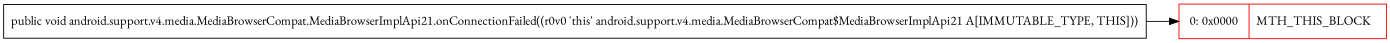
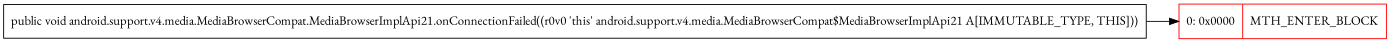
node "0: 0x0000": text "MTH_THIS_BLOCK" -> "MTH_ENTER_BLOCK"
